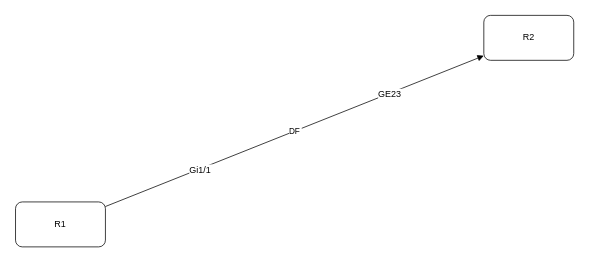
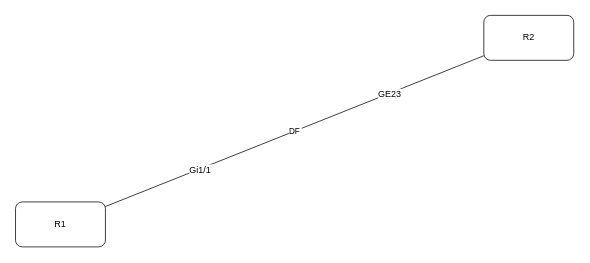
edge "R1" -> "R2": arrowhead block -> none
